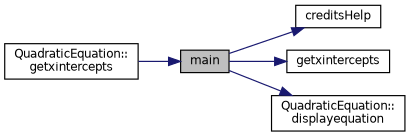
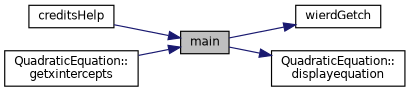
edge "main" -> "creditsHelp": reversed
node "getxintercepts": label "getxintercepts" -> "wierdGetch"
